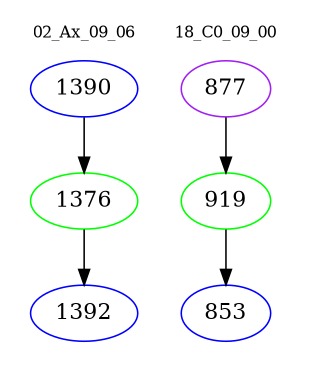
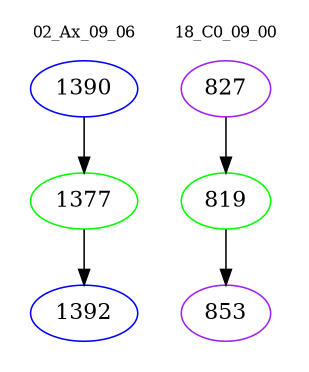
node "877": label "877" -> "827"
node "1376": label "1376" -> "1377"
node "919": label "919" -> "819"
node "853": color blue -> purple
